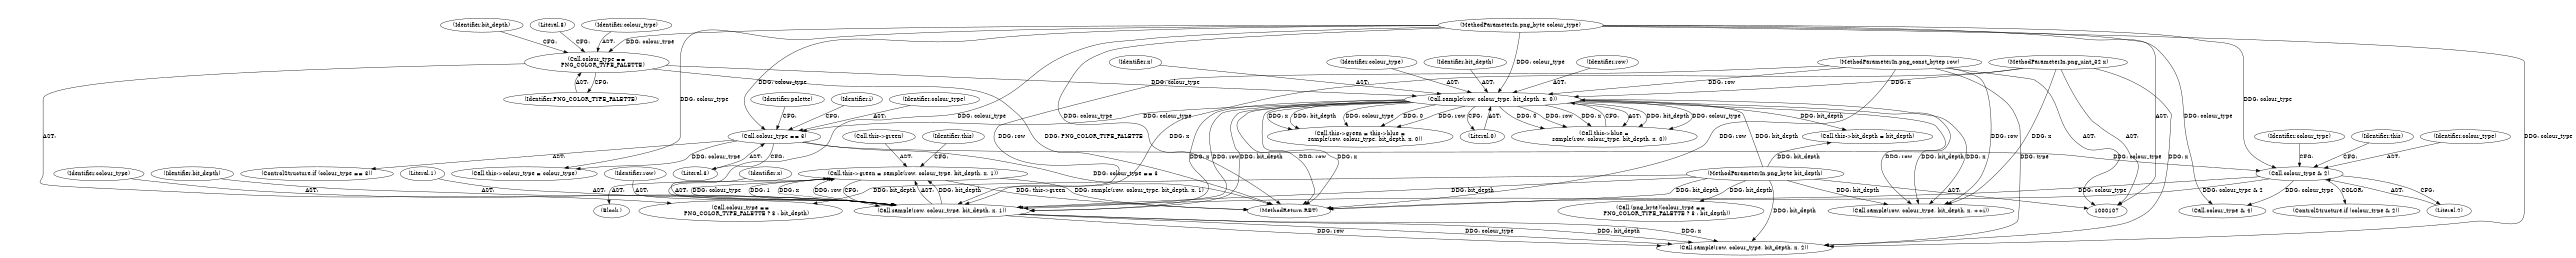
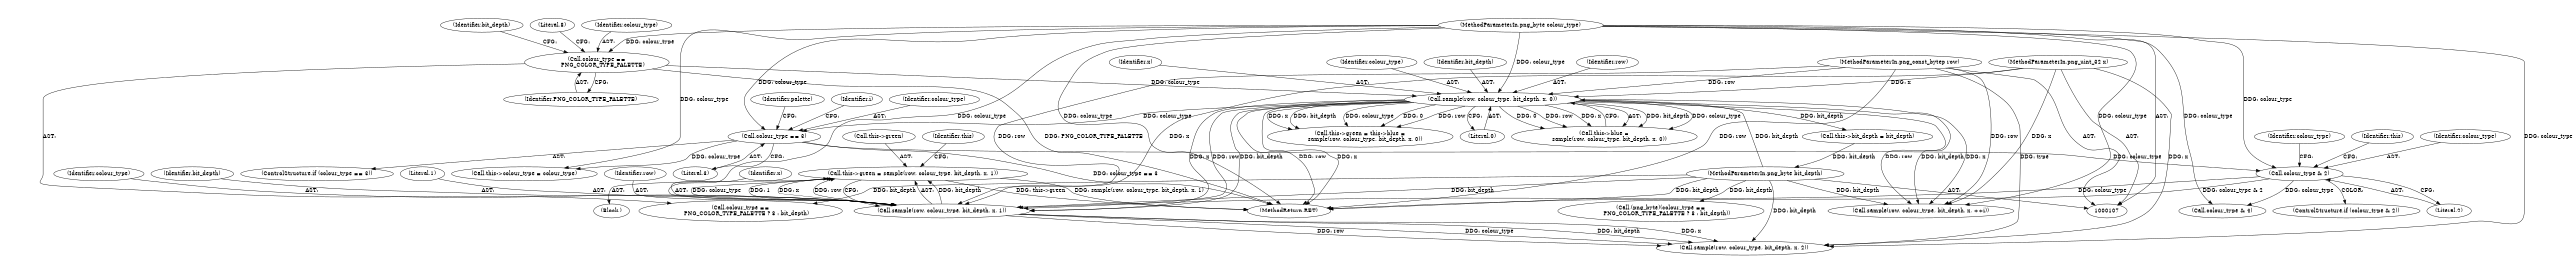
edge "(MethodParameterIn,png_byte colour_type)" -> "(Call,sample(row, colour_type, bit_depth, x, ++i))": added, label "DDG: colour_type"
edge "(MethodParameterIn,png_byte bit_depth)" -> "(Call,this->bit_depth = bit_depth)": reversed
